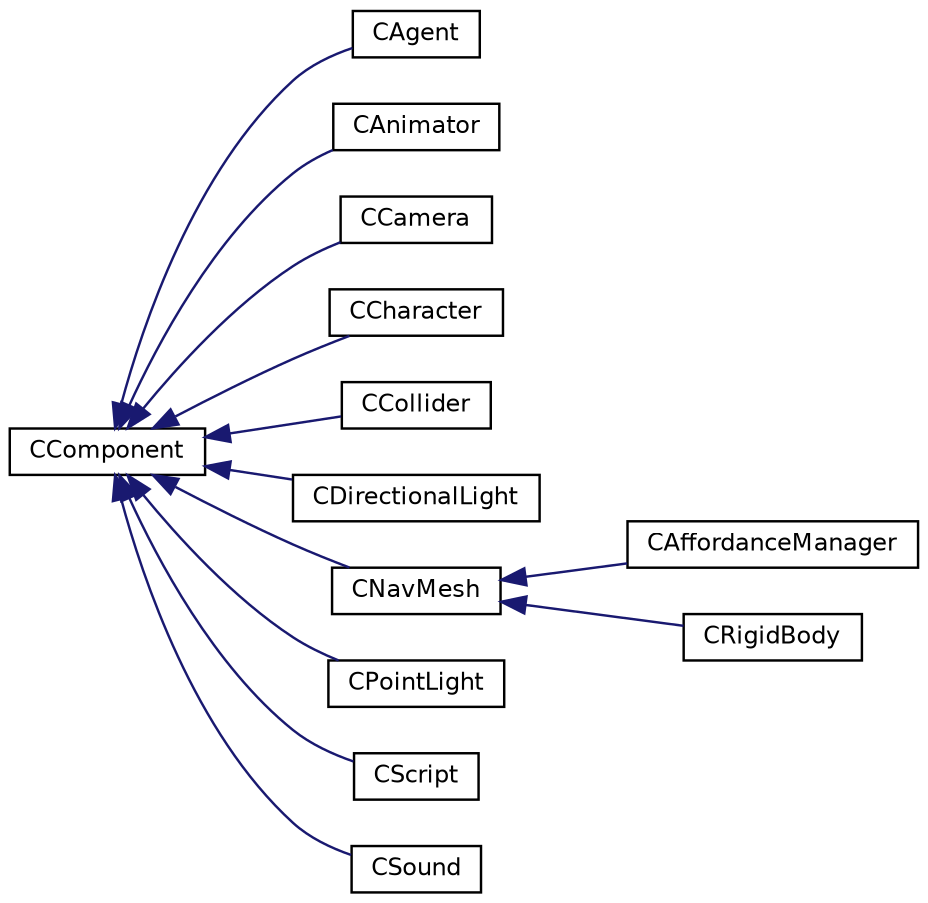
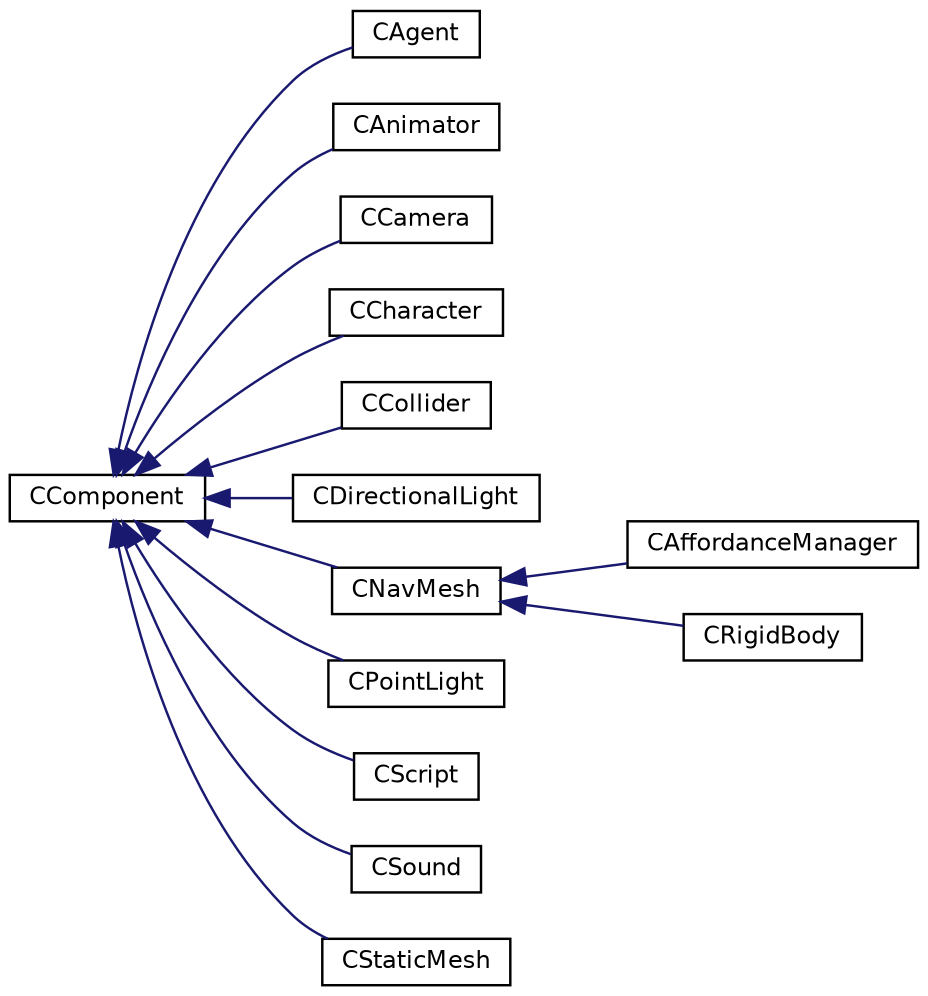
node "CStaticMesh": added
